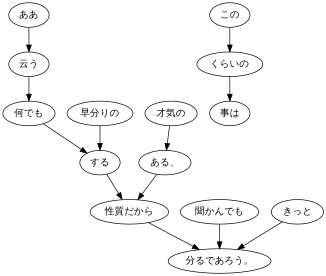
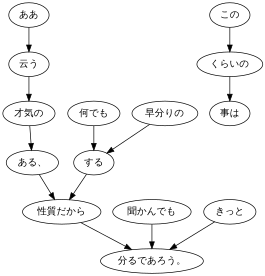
edge "云う" -> "何でも": now "云う" -> "才気の"
